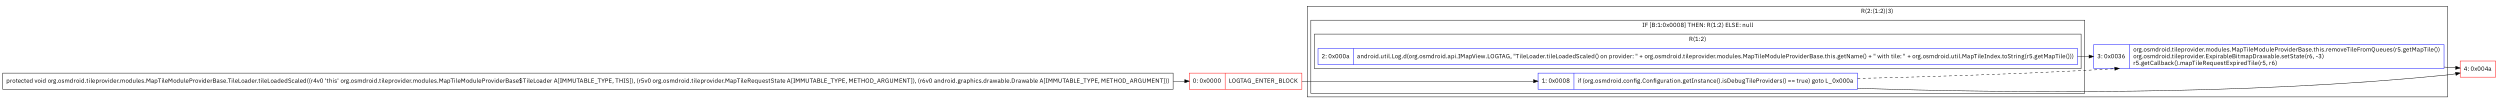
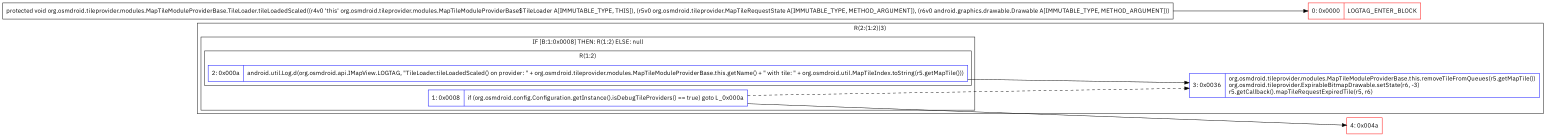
edge "3: 0x0036" -> "4: 0x004a": removed
edge "0: 0x0000" -> "1: 0x0008": removed
